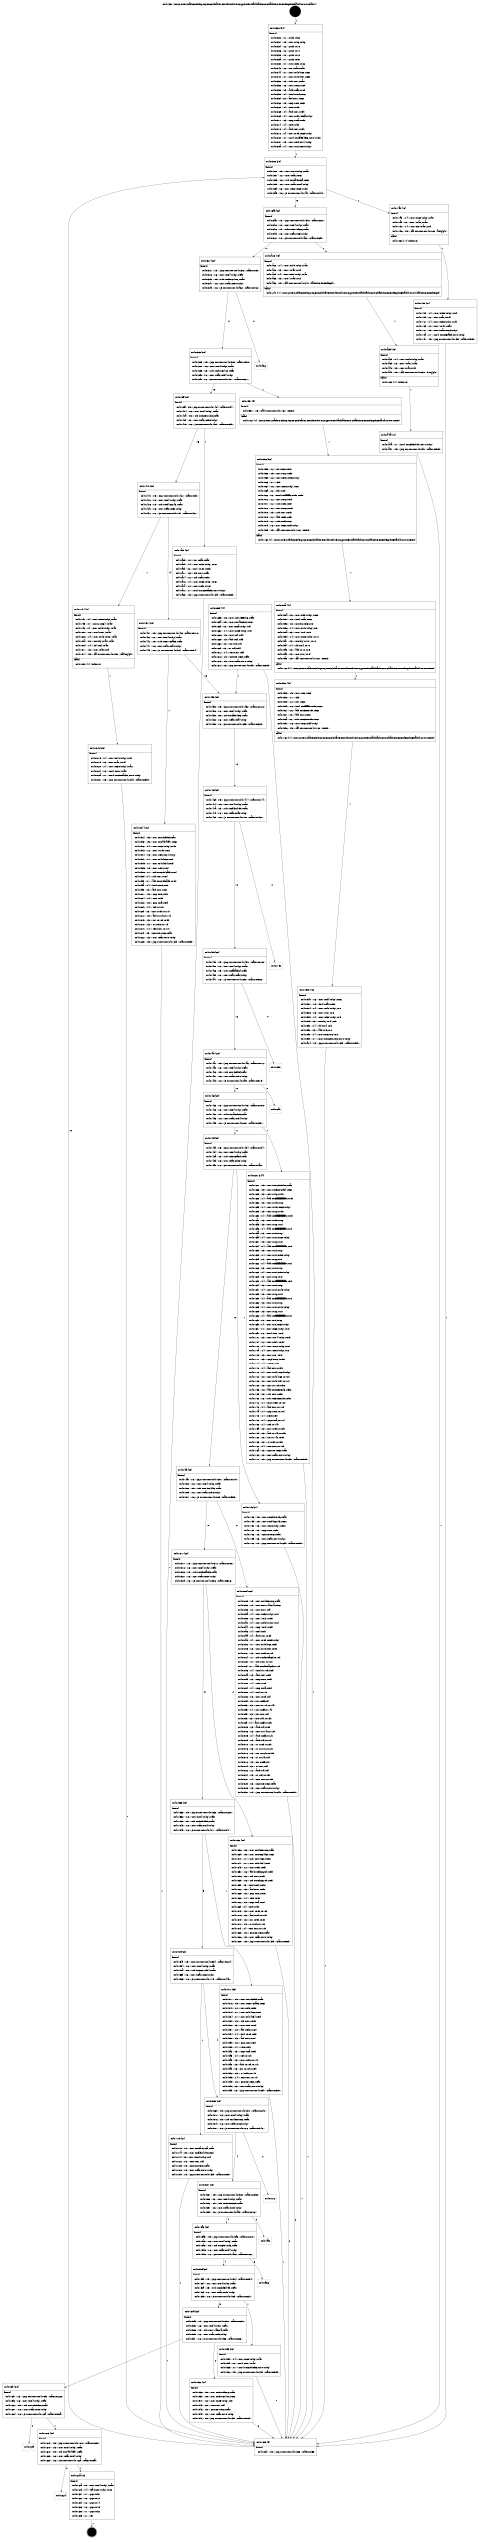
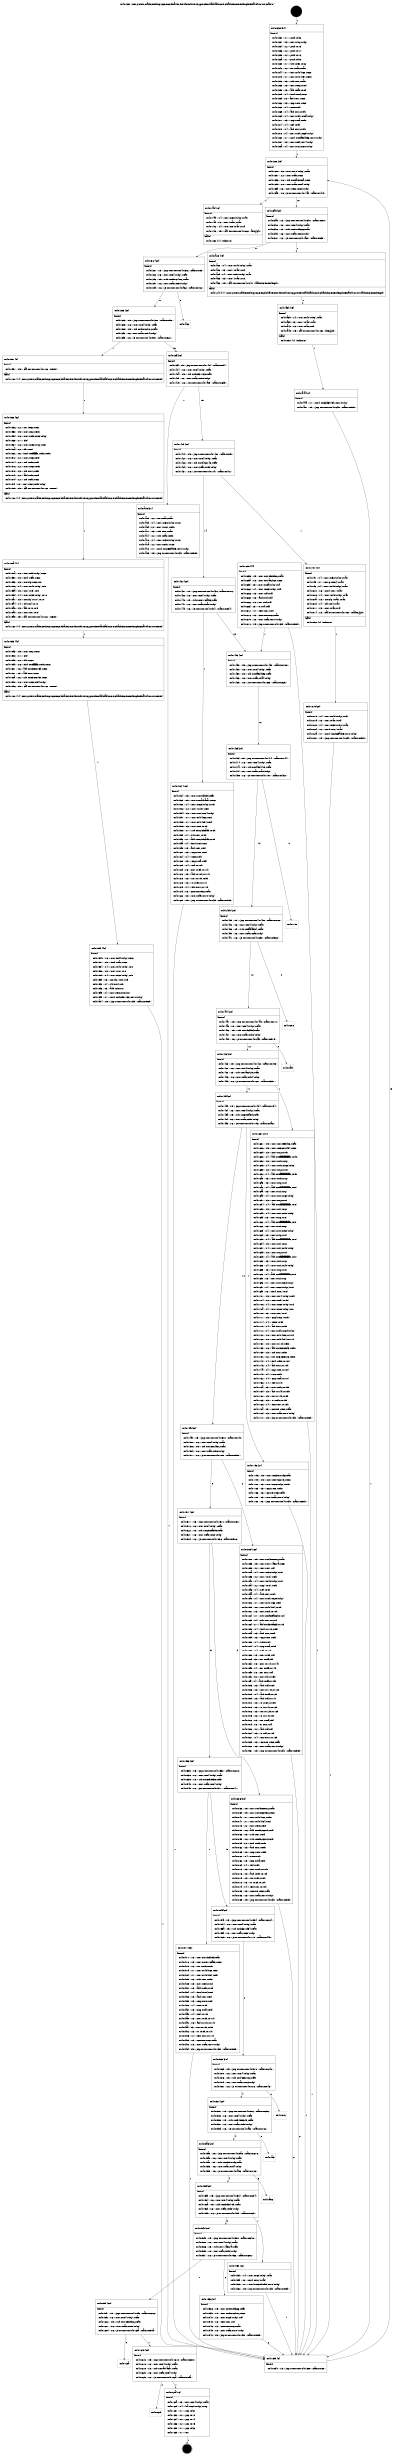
node "0x4017bb [27]": removed
node "0x401775 [27]": removed
